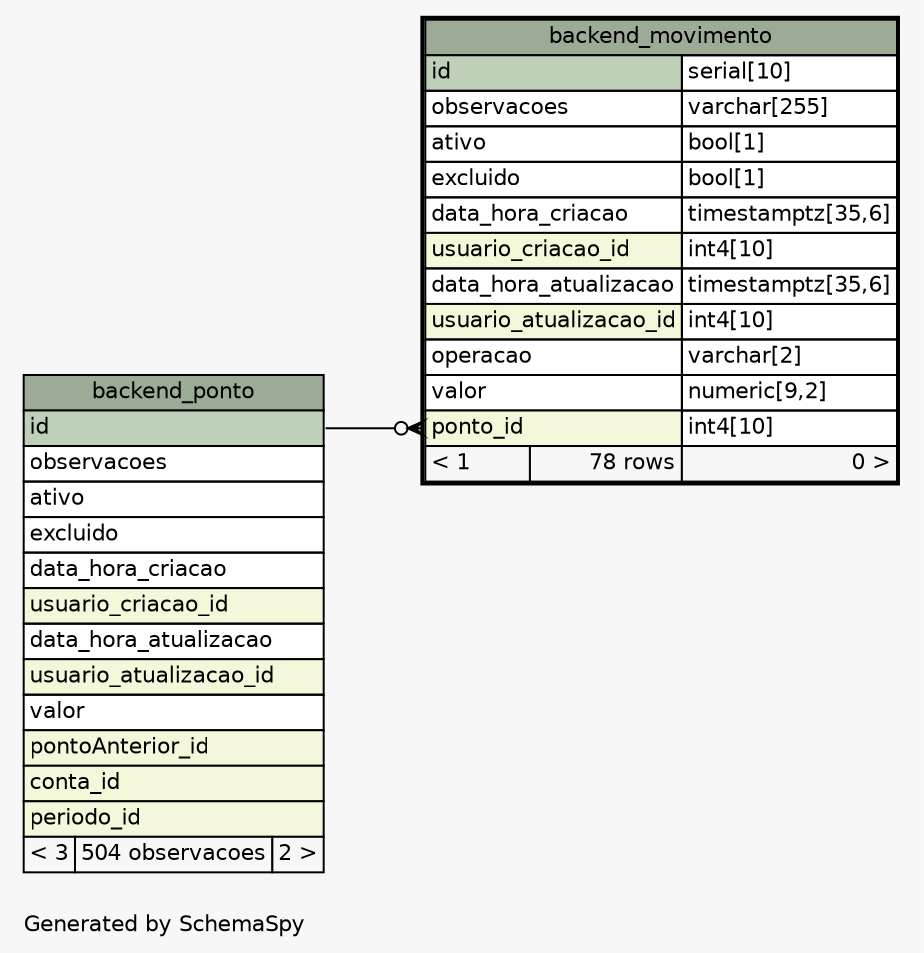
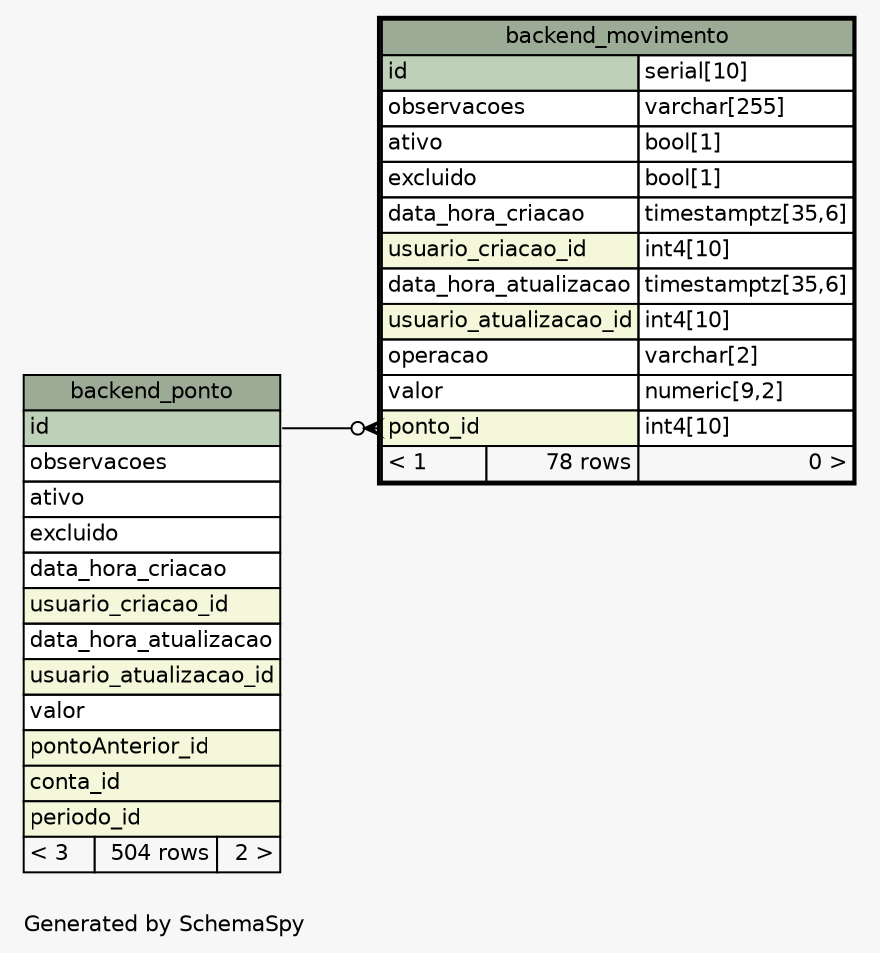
node "backend_ponto": text "504 observacoes" -> "504 rows"
